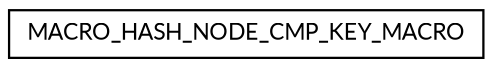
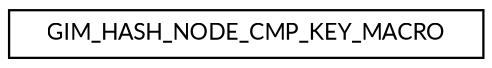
node "MACRO_HASH_NODE_CMP_KEY_MACRO": label "MACRO_HASH_NODE_CMP_KEY_MACRO" -> "GIM_HASH_NODE_CMP_KEY_MACRO"
